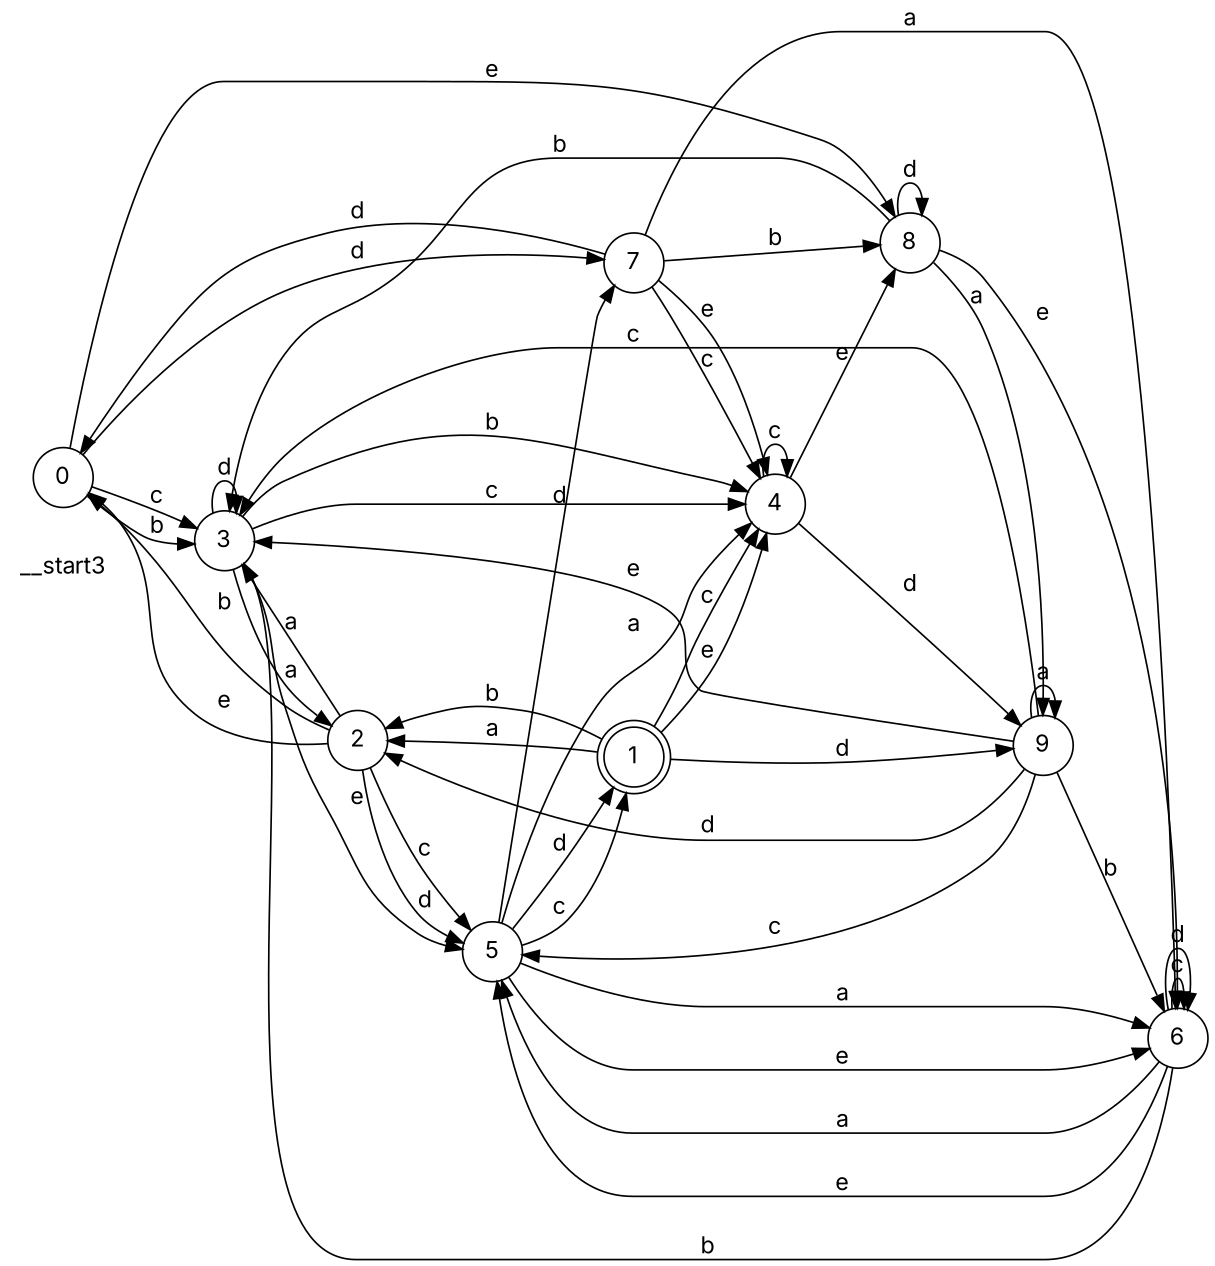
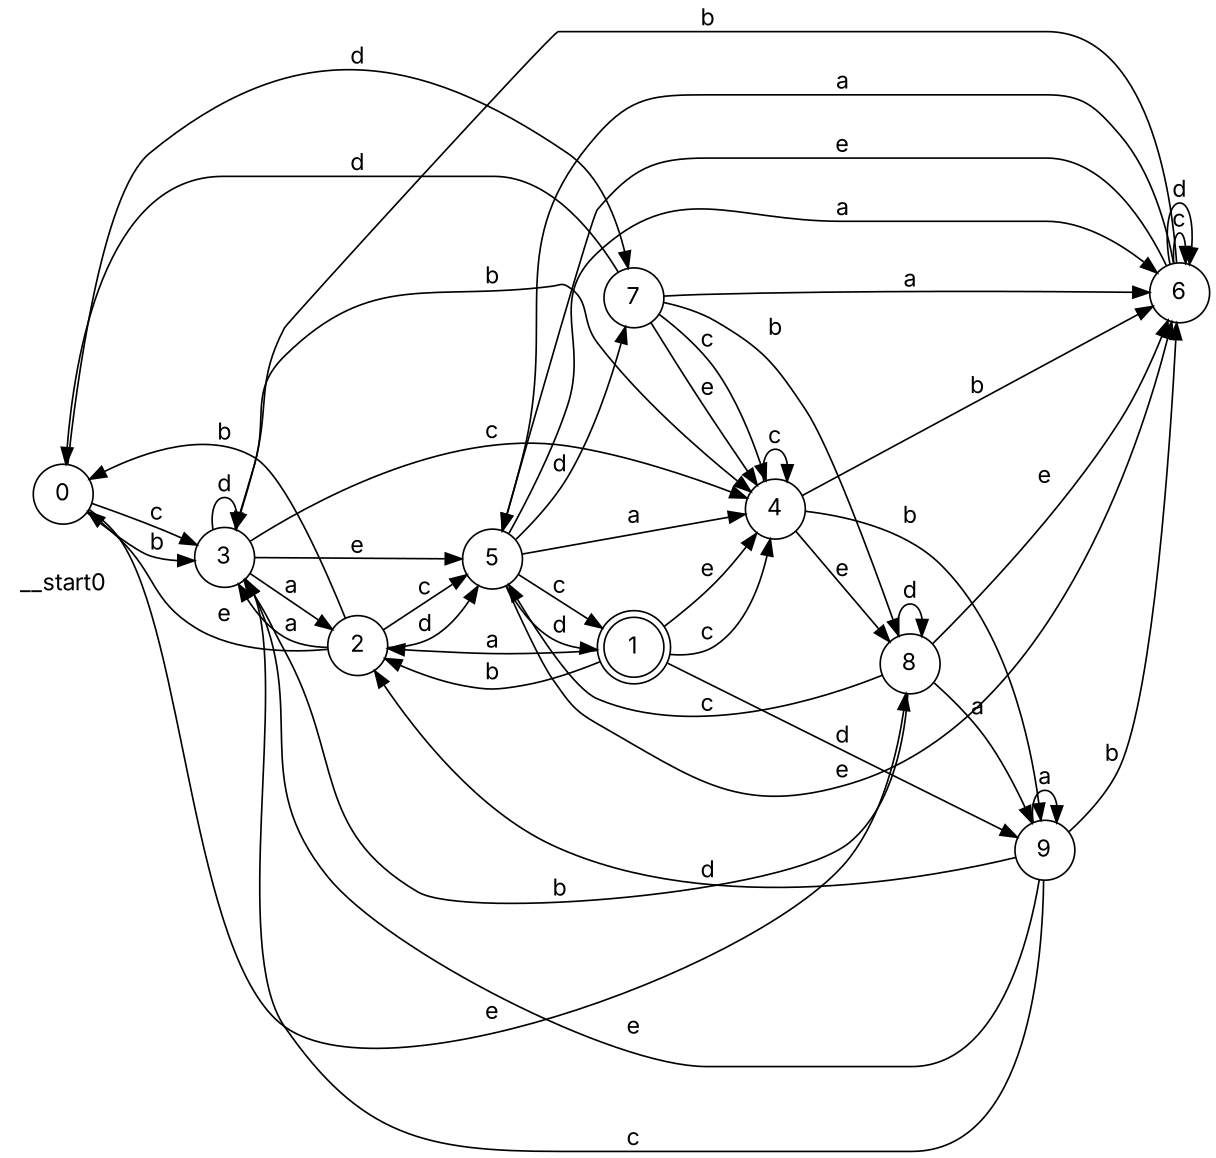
edge "4" -> "6": added, label "b"
node "__start3": label "__start3" -> "__start0"
edge "4" -> "9": label "d" -> "b"
edge "9" -> "5": now "8" -> "5"
